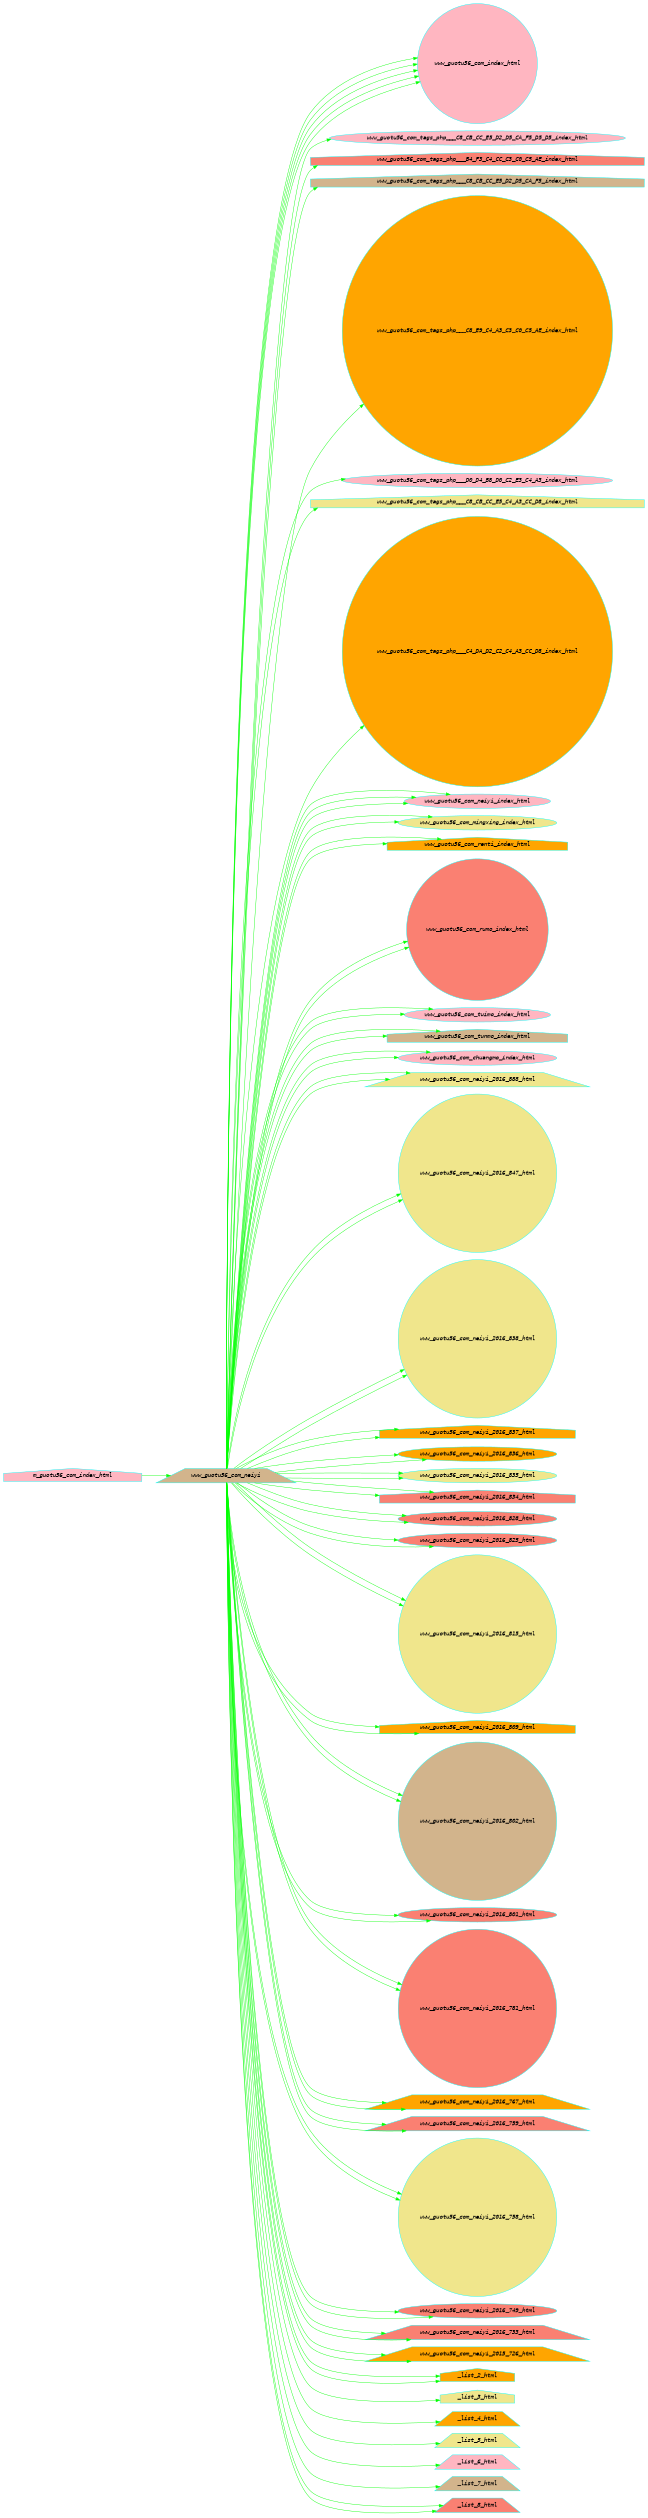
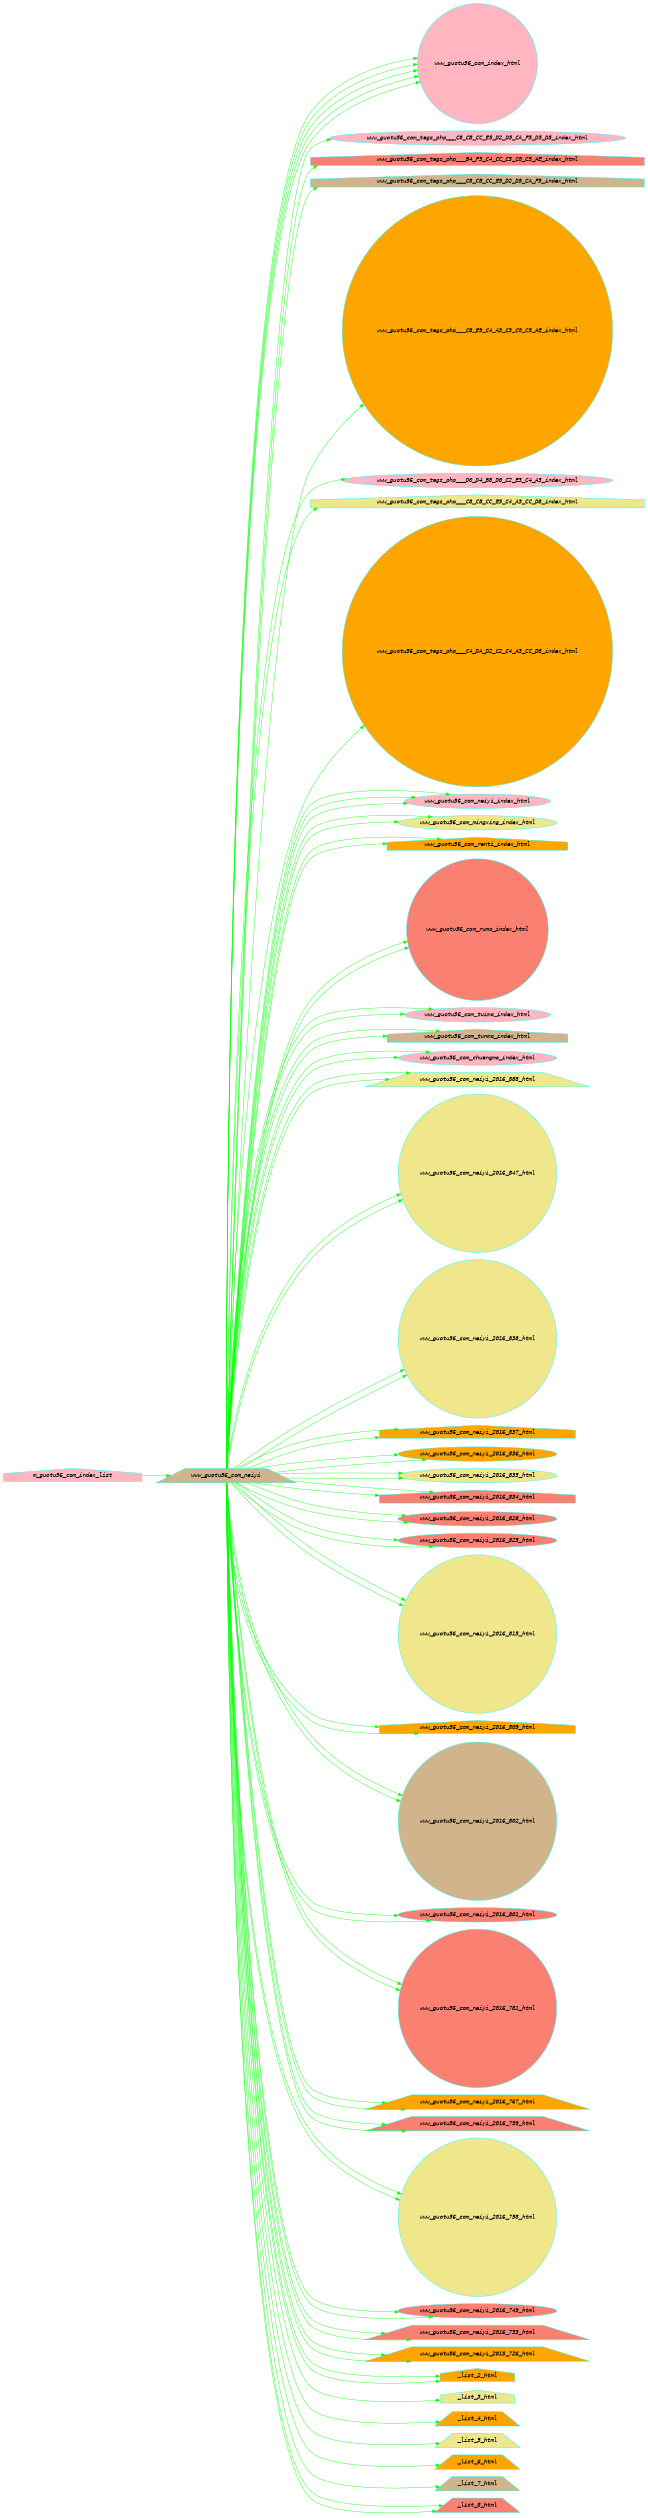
node "m_guotu56_com_index_html": label "m_guotu56_com_index_html" -> "m_guotu56_com_index_list"
node "_list_6_html": fillcolor lightpink -> orange
